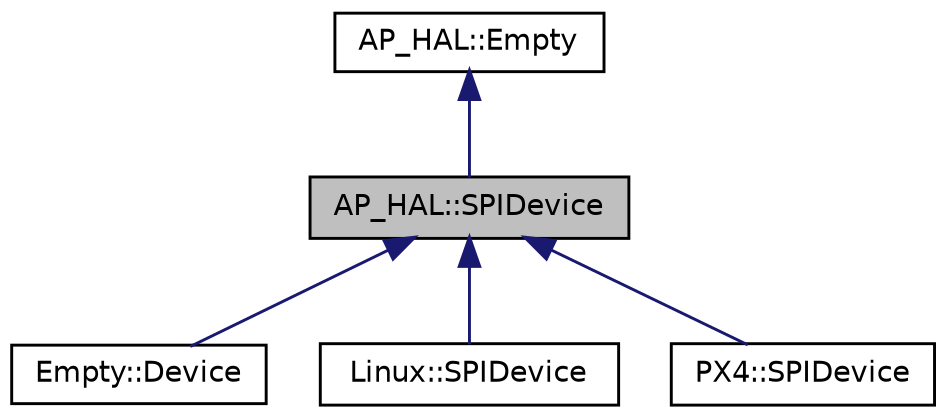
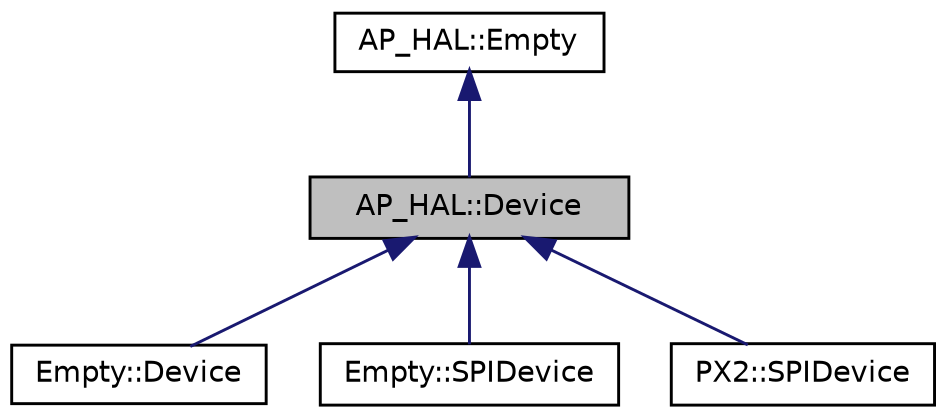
node "AP_HAL::SPIDevice": label "AP_HAL::SPIDevice" -> "AP_HAL::Device"
node "Linux::SPIDevice": label "Linux::SPIDevice" -> "Empty::SPIDevice"
node "PX4::SPIDevice": label "PX4::SPIDevice" -> "PX2::SPIDevice"
